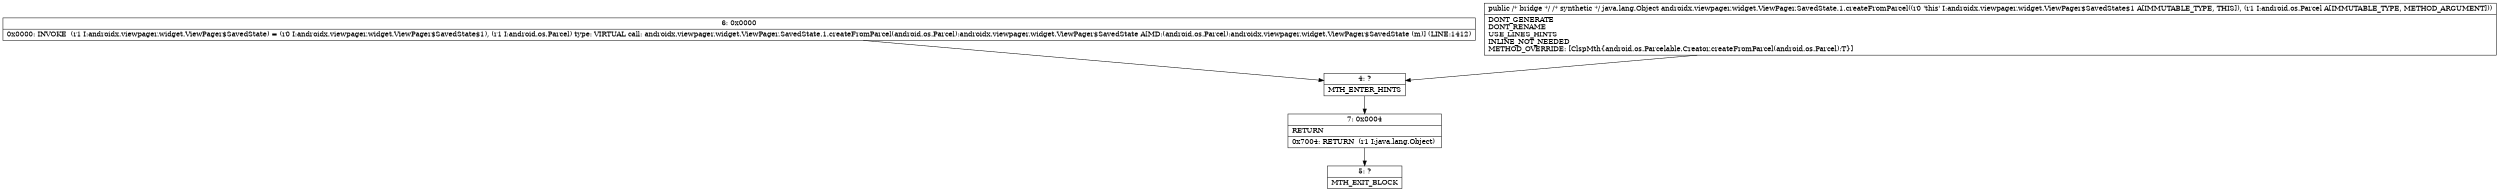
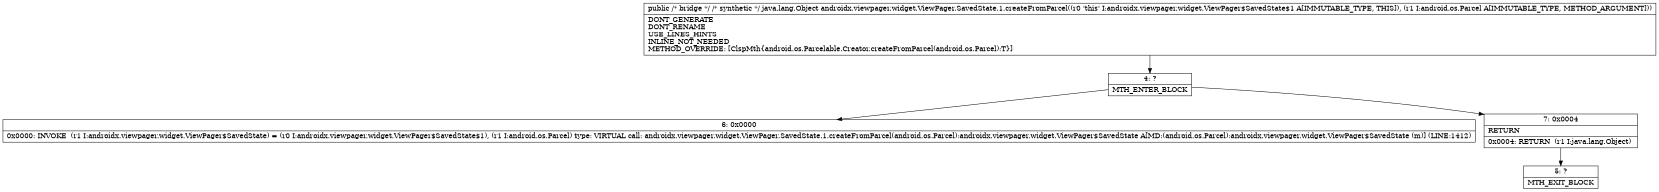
edge "6: 0x0000" -> "4: ?": reversed
node "4: ?": text "MTH_ENTER_HINTS" -> "MTH_ENTER_BLOCK"
node "7: 0x0004": text "0x7004: RETURN  (r1 I:java.lang.Object)" -> "0x0004: RETURN  (r1 I:java.lang.Object)"
